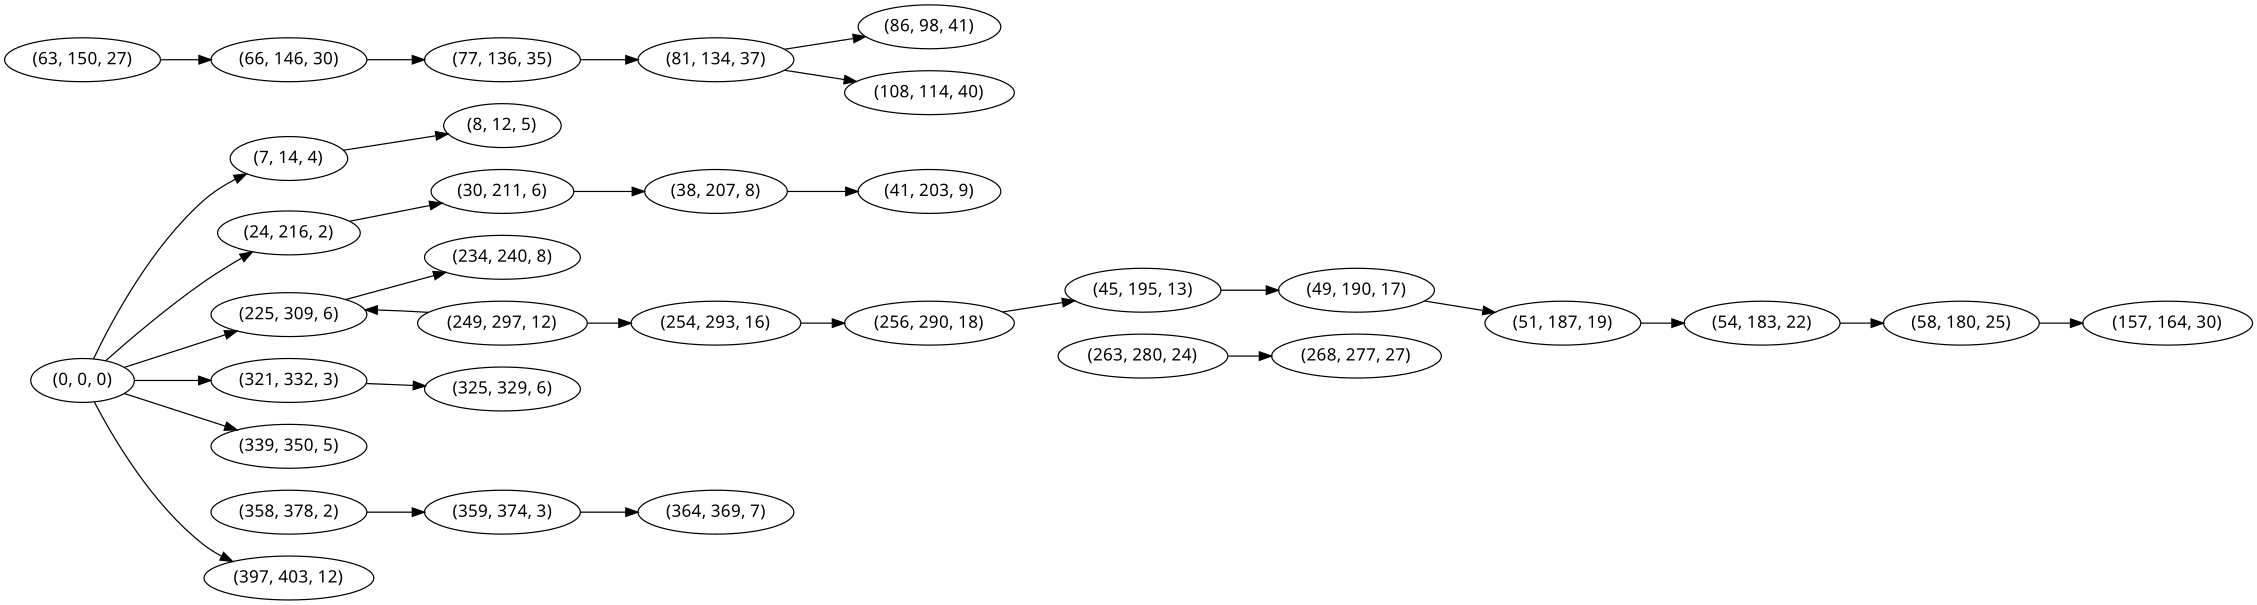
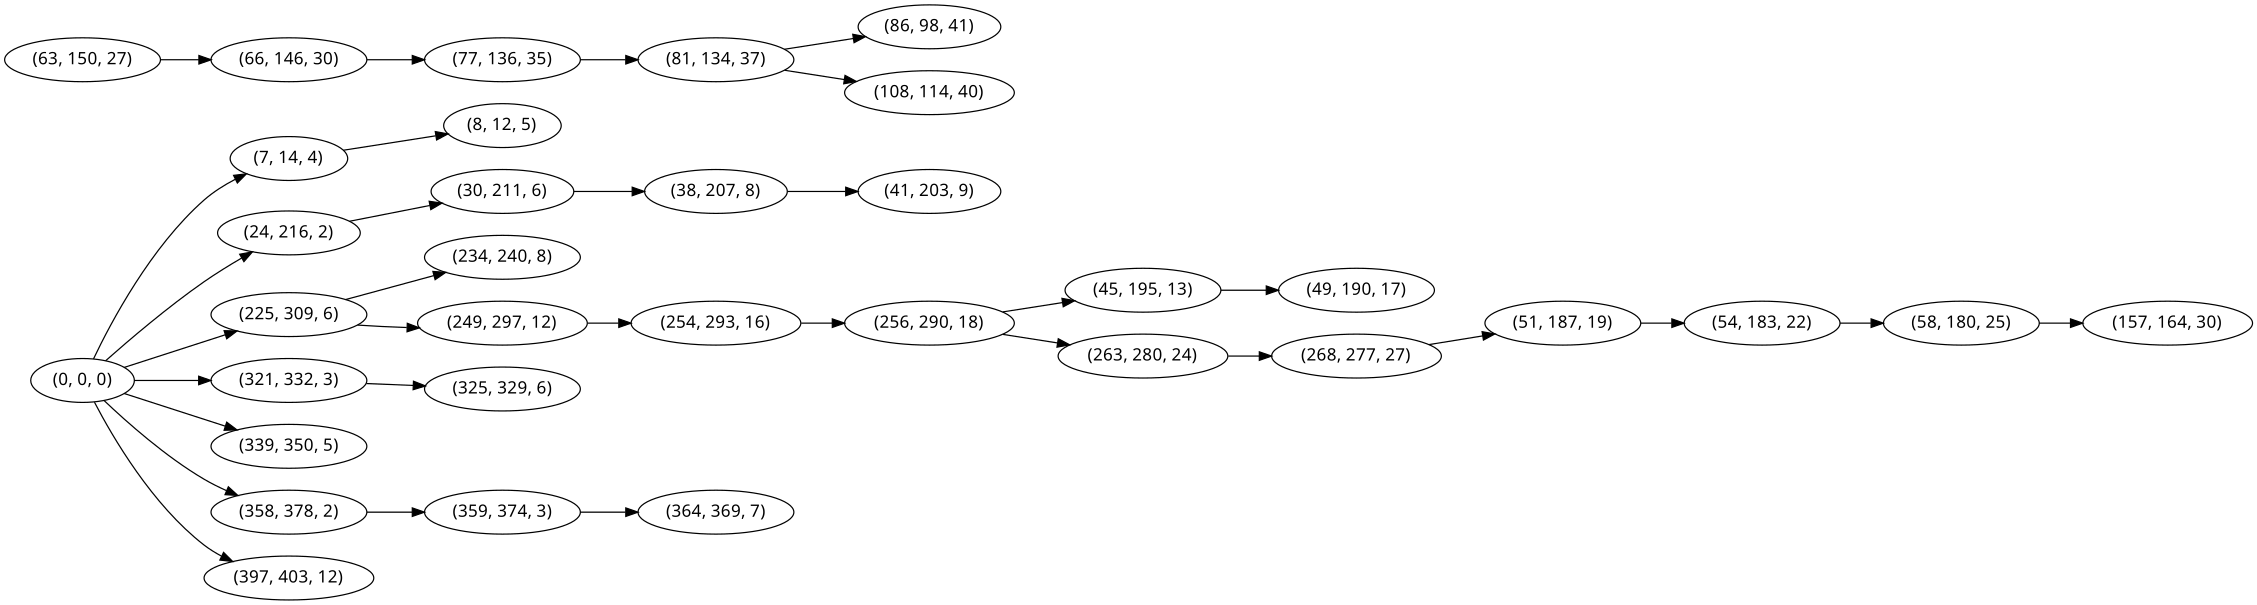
edge "(49, 190, 17)" -> "(51, 187, 19)": now "(268, 277, 27)" -> "(51, 187, 19)"
edge "(249, 297, 12)" -> "(225, 309, 6)": reversed
edge "(256, 290, 18)" -> "(263, 280, 24)": added
edge "(0, 0, 0)" -> "(358, 378, 2)": added
